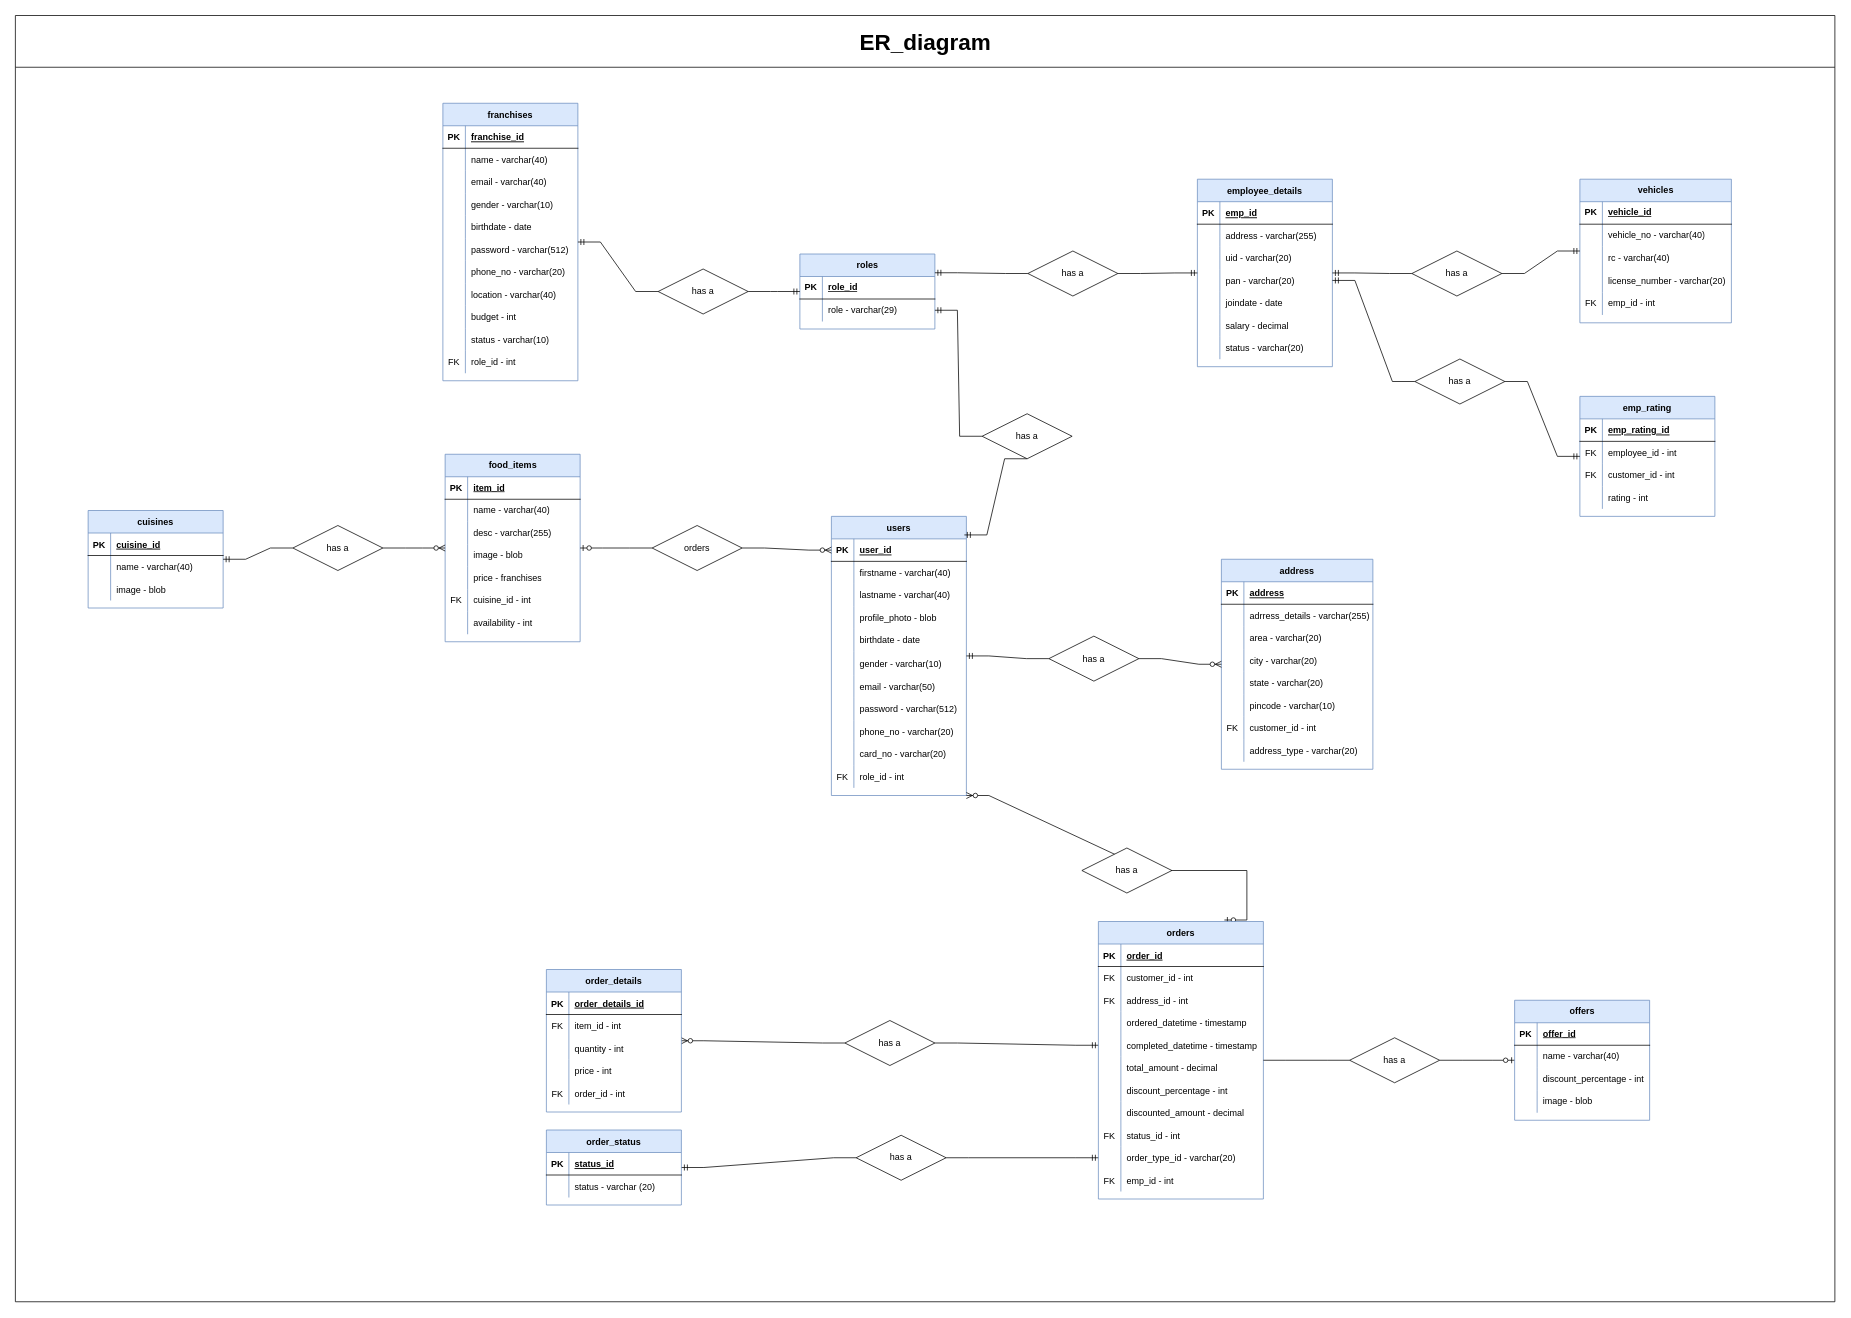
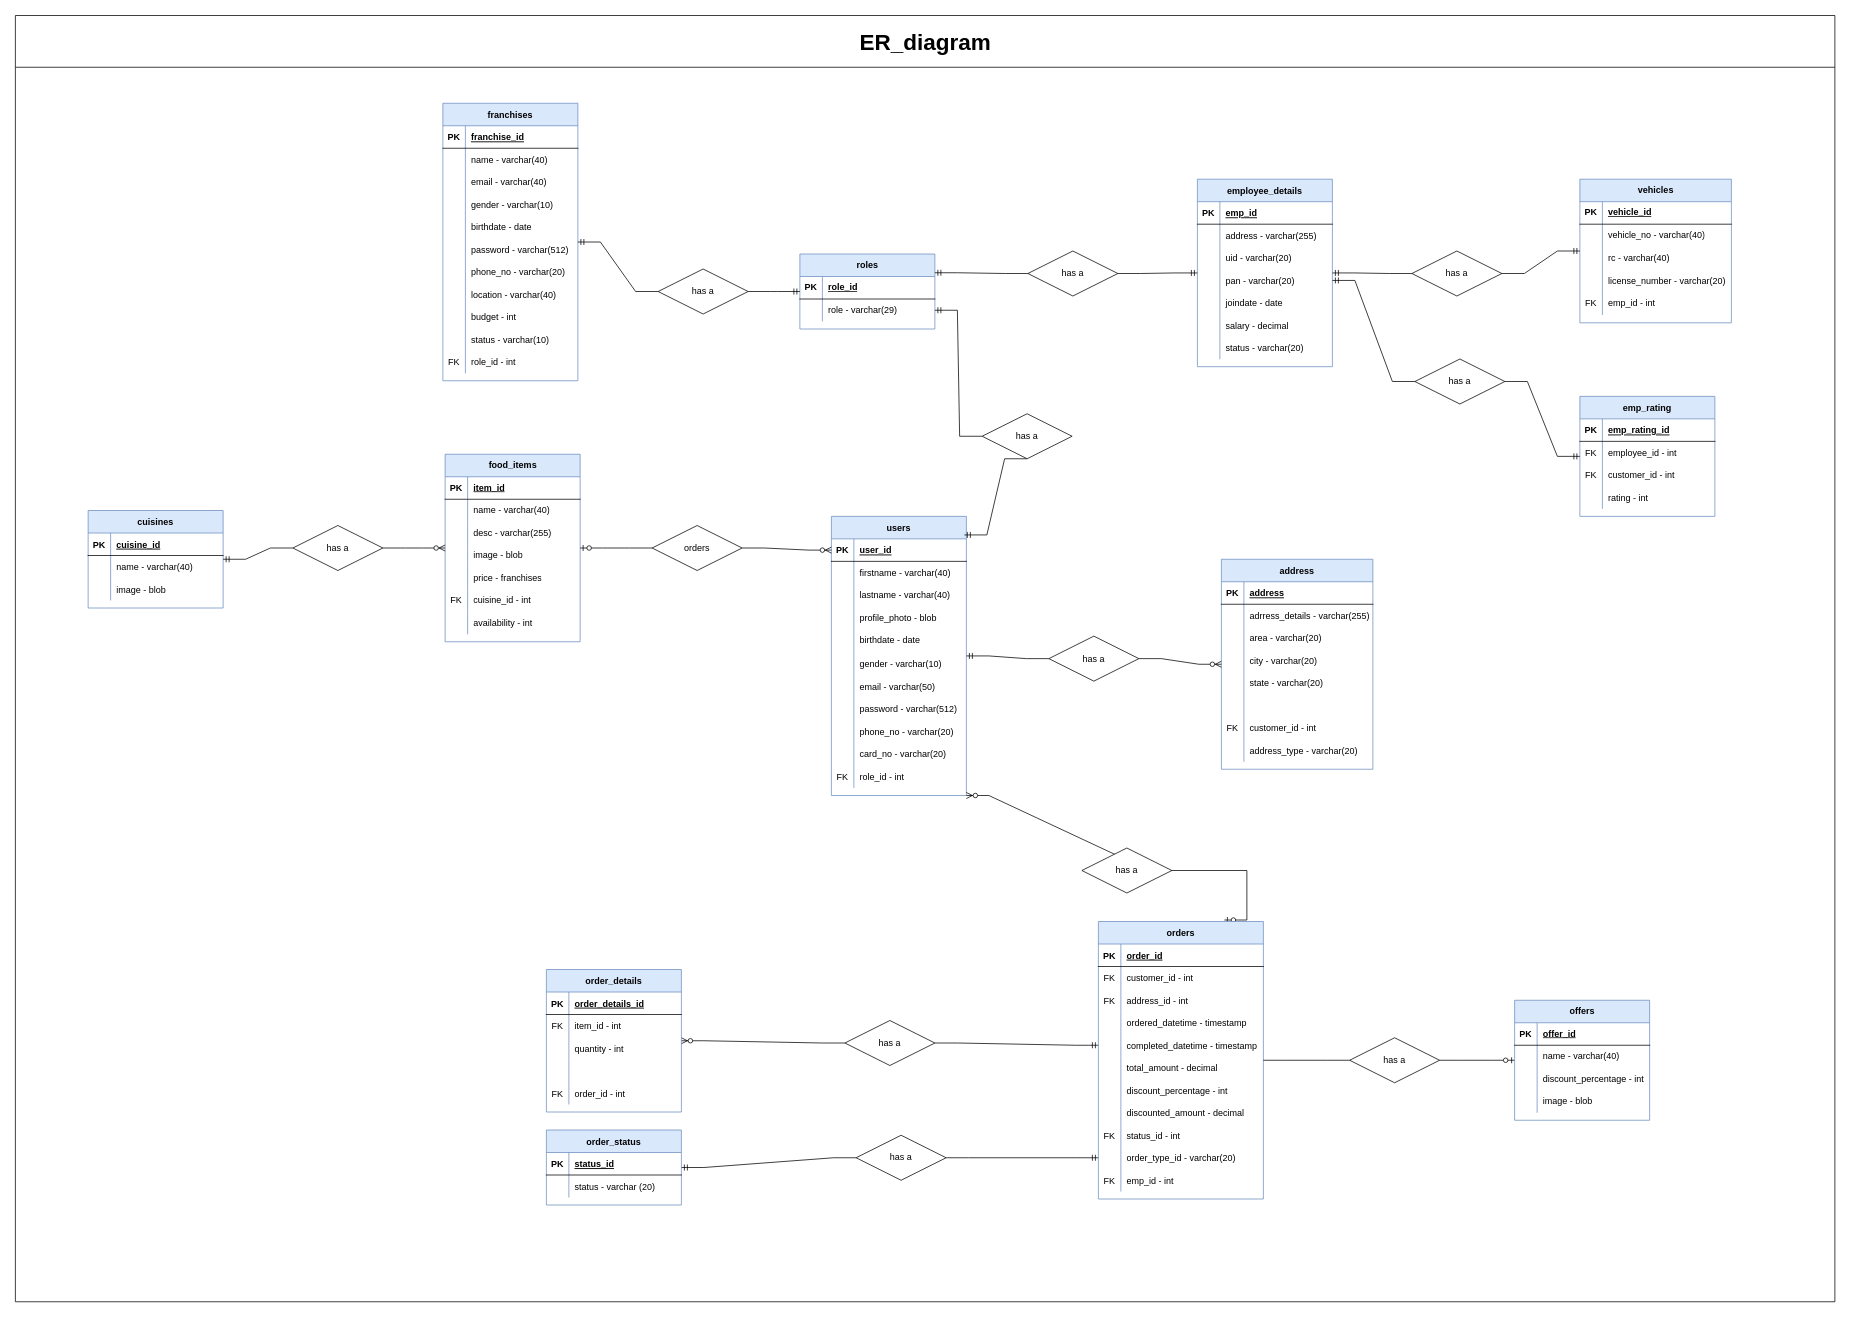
node "pincode - varchar(10)": removed
node "price - int": removed
